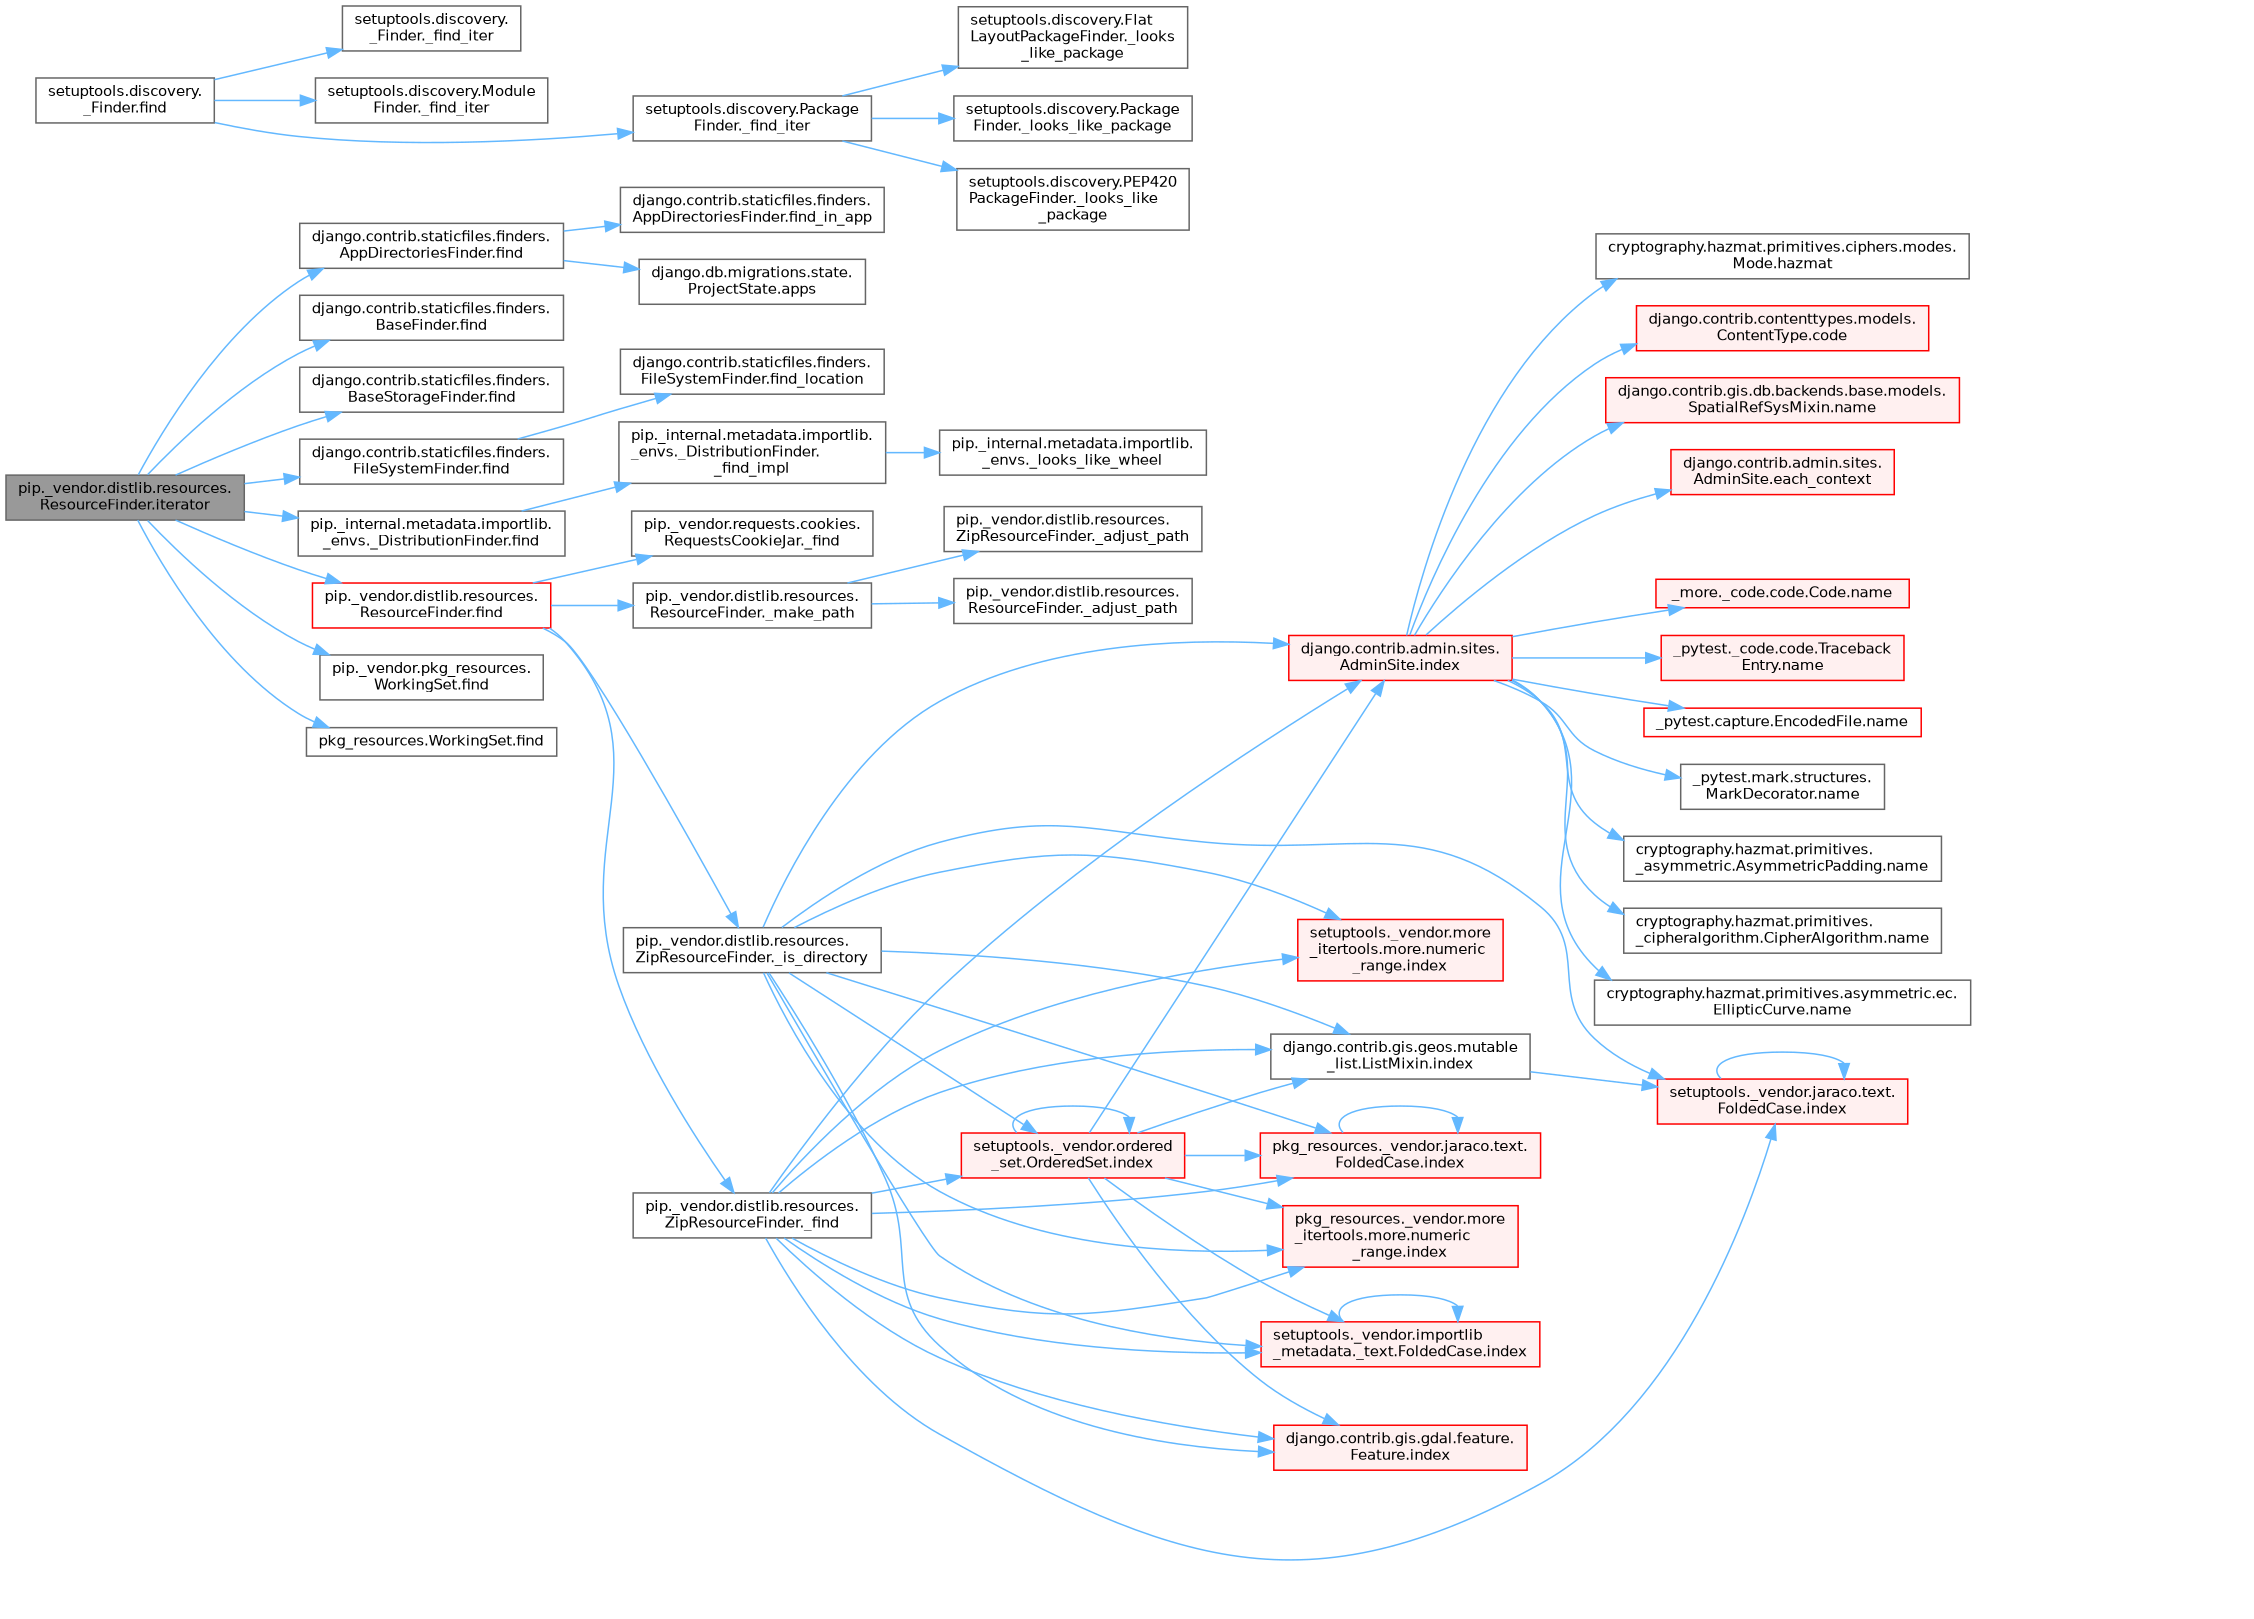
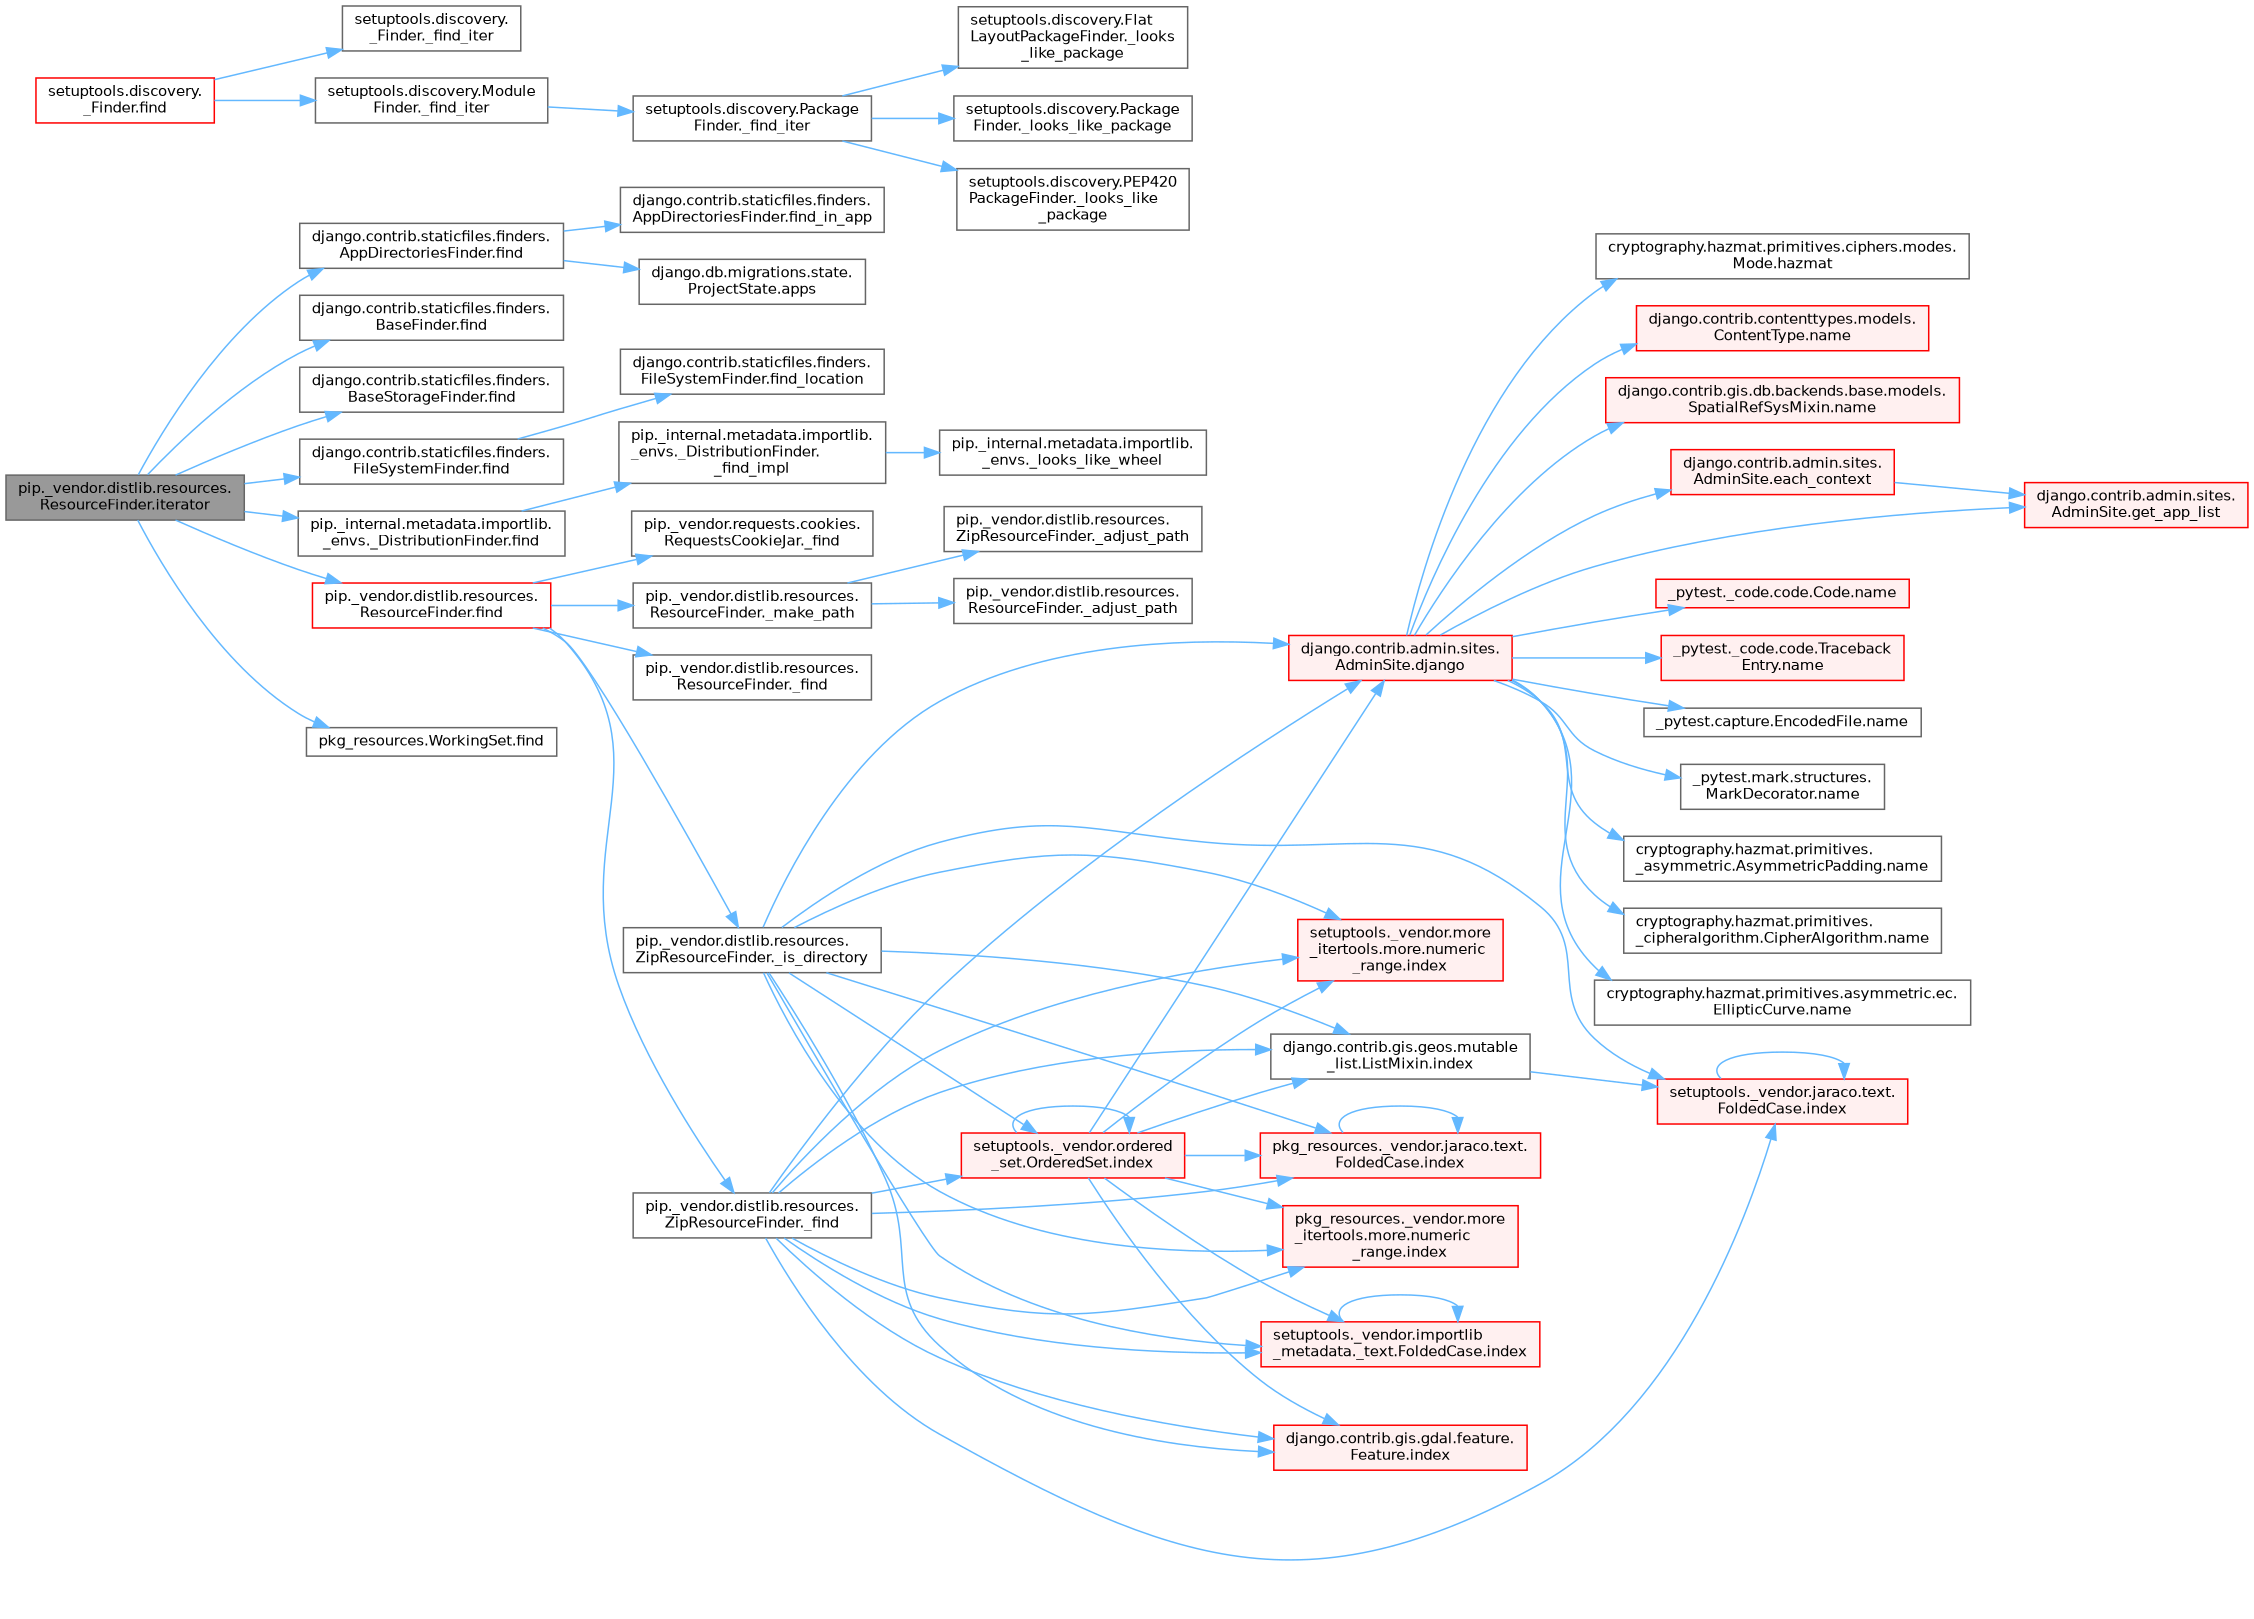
node "setuptools.discovery. _Finder.find": color grey40 -> red
edge "setuptools.discovery. _Finder.find" -> "setuptools.discovery.Package Finder._find_iter": now "setuptools.discovery.Module Finder._find_iter" -> "setuptools.discovery.Package Finder._find_iter"
node "django.contrib.contenttypes.models. ContentType.code": label "django.contrib.contenttypes.models. ContentType.code" -> "django.contrib.contenttypes.models. ContentType.name"
node "django.contrib.admin.sites. AdminSite.get_app_list": added
node "_more._code.code.Code.name": label "_more._code.code.Code.name" -> "_pytest._code.code.Code.name"
node "django.contrib.admin.sites. AdminSite.index": label "django.contrib.admin.sites. AdminSite.index" -> "django.contrib.admin.sites. AdminSite.django"
node "pip._vendor.pkg_resources. WorkingSet.find": removed
node "pip._vendor.distlib.resources. ResourceFinder._find": added
node "_pytest.capture.EncodedFile.name": color red -> grey40
edge "setuptools._vendor.ordered _set.OrderedSet.index" -> "setuptools._vendor.more _itertools.more.numeric _range.index": added
